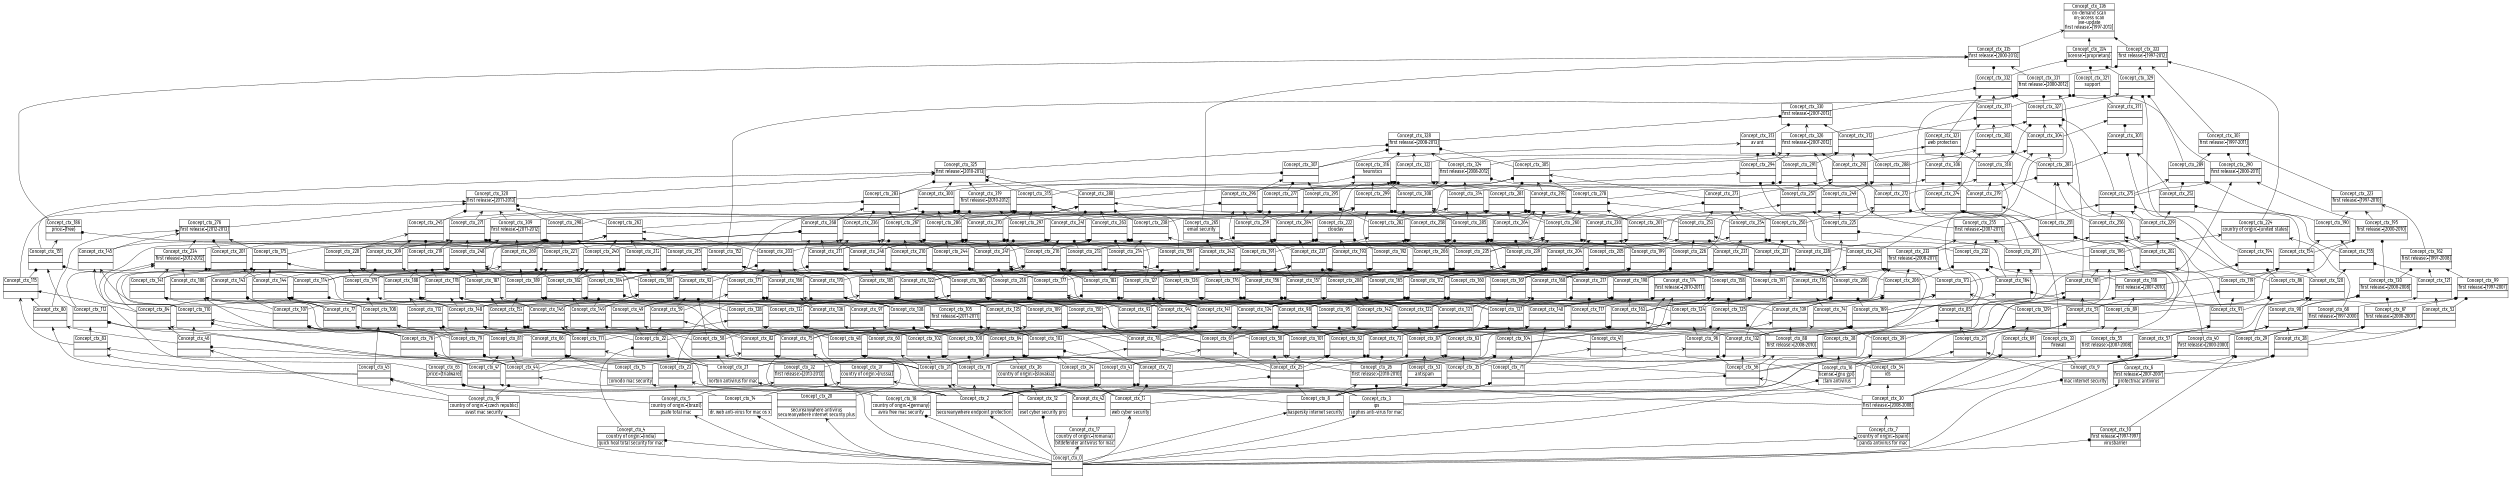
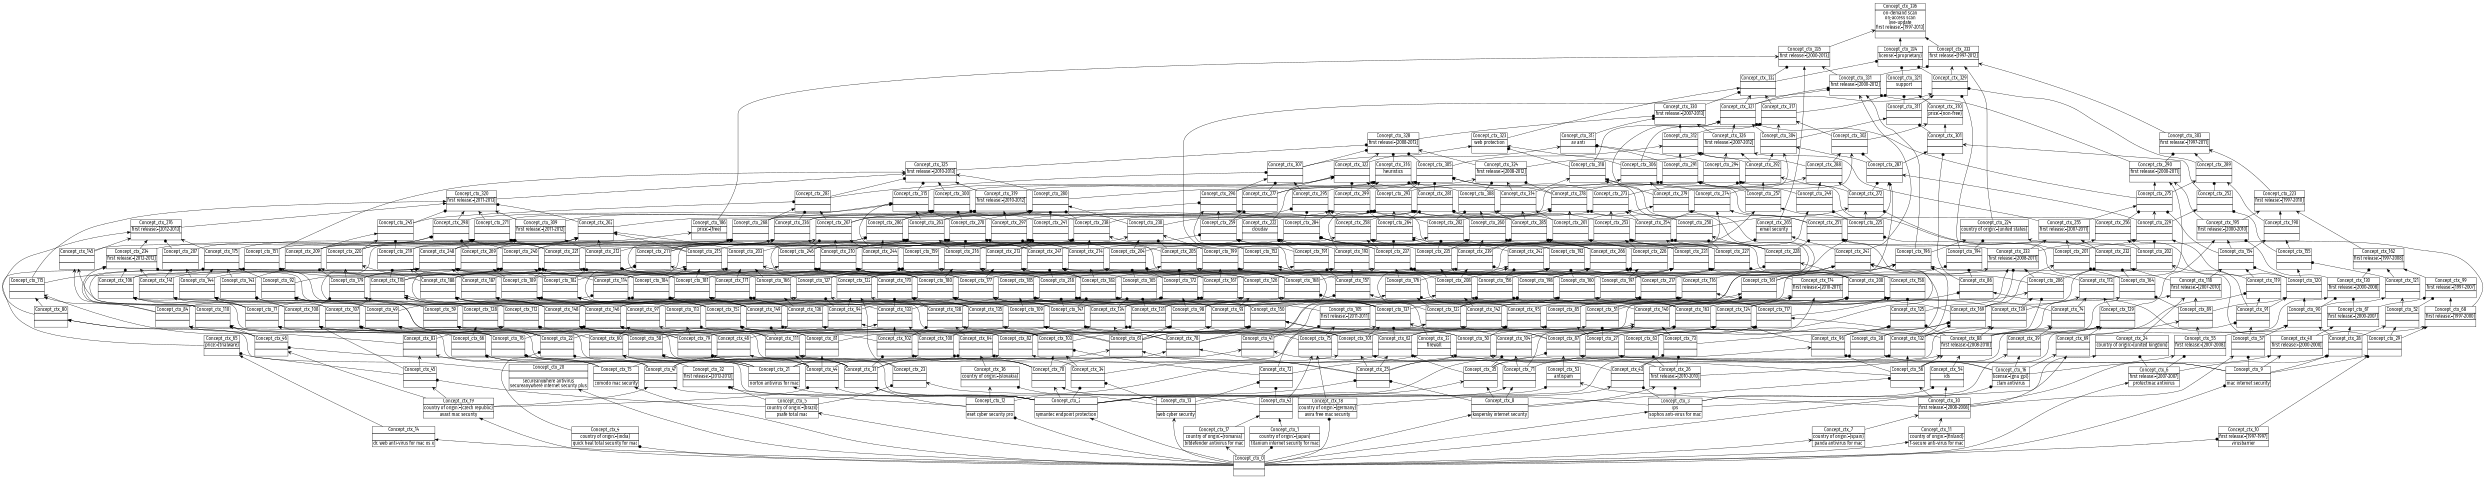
node "Concept_ctx_310": added
edge "Concept_ctx_286" -> "Concept_ctx_308": removed
edge "Concept_ctx_182" -> "Concept_ctx_212": arrowhead normal -> dot
edge "Concept_ctx_184" -> "Concept_ctx_240": arrowhead vee -> dot
edge "Concept_ctx_50" -> "Concept_ctx_93": added
node "Concept_ctx_24": added
node "Concept_ctx_37": removed
node "Concept_ctx_2": text "secureanywhere endpoint protection" -> "symantec endpoint protection"
node "Concept_ctx_1": added
node "Concept_ctx_11": added
